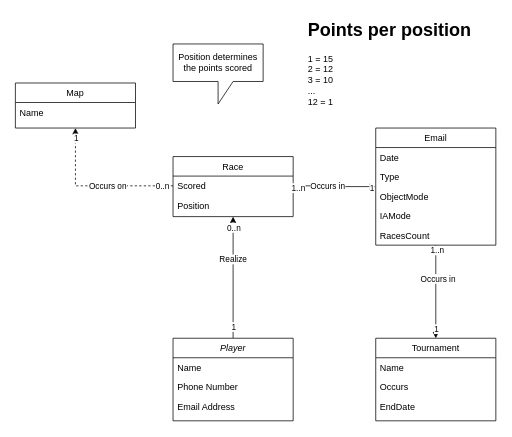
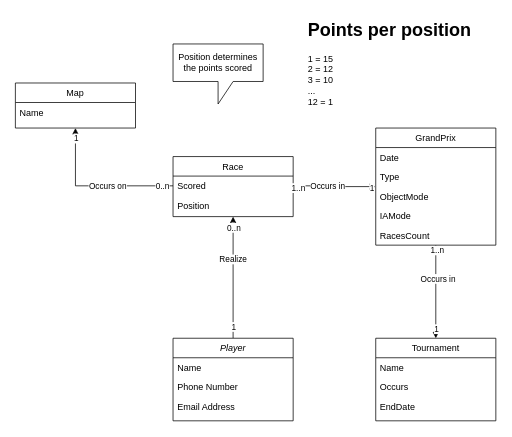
node "Email": label "Email" -> "GrandPrix"
edge "Scored" -> "Map": style dashed -> solid
